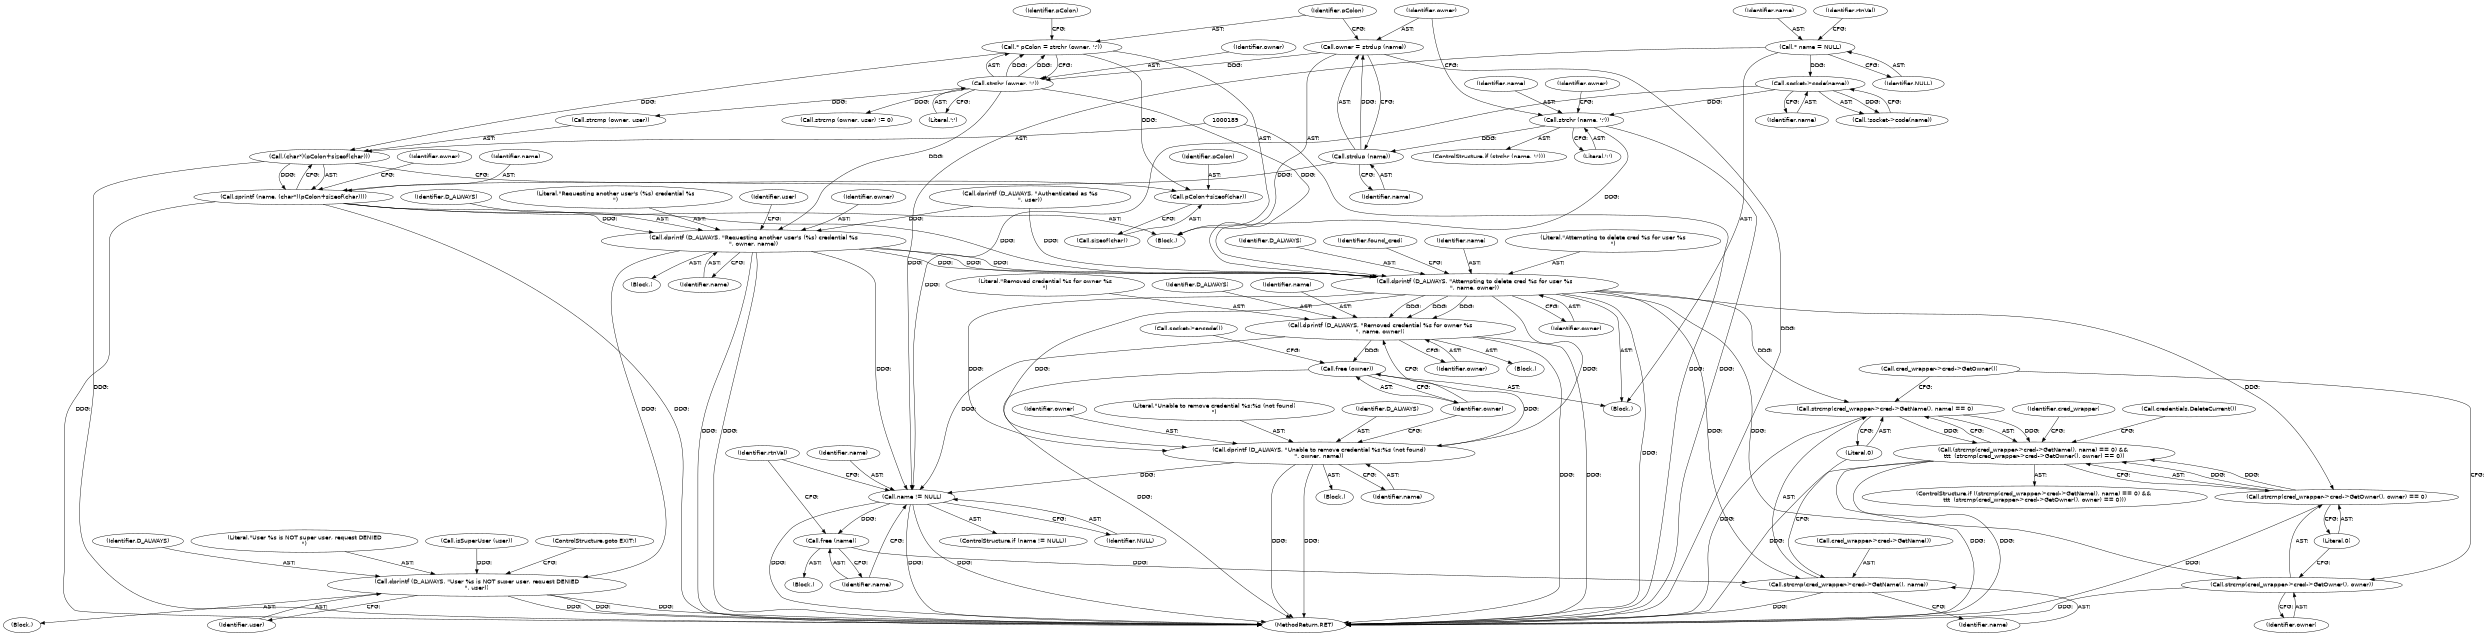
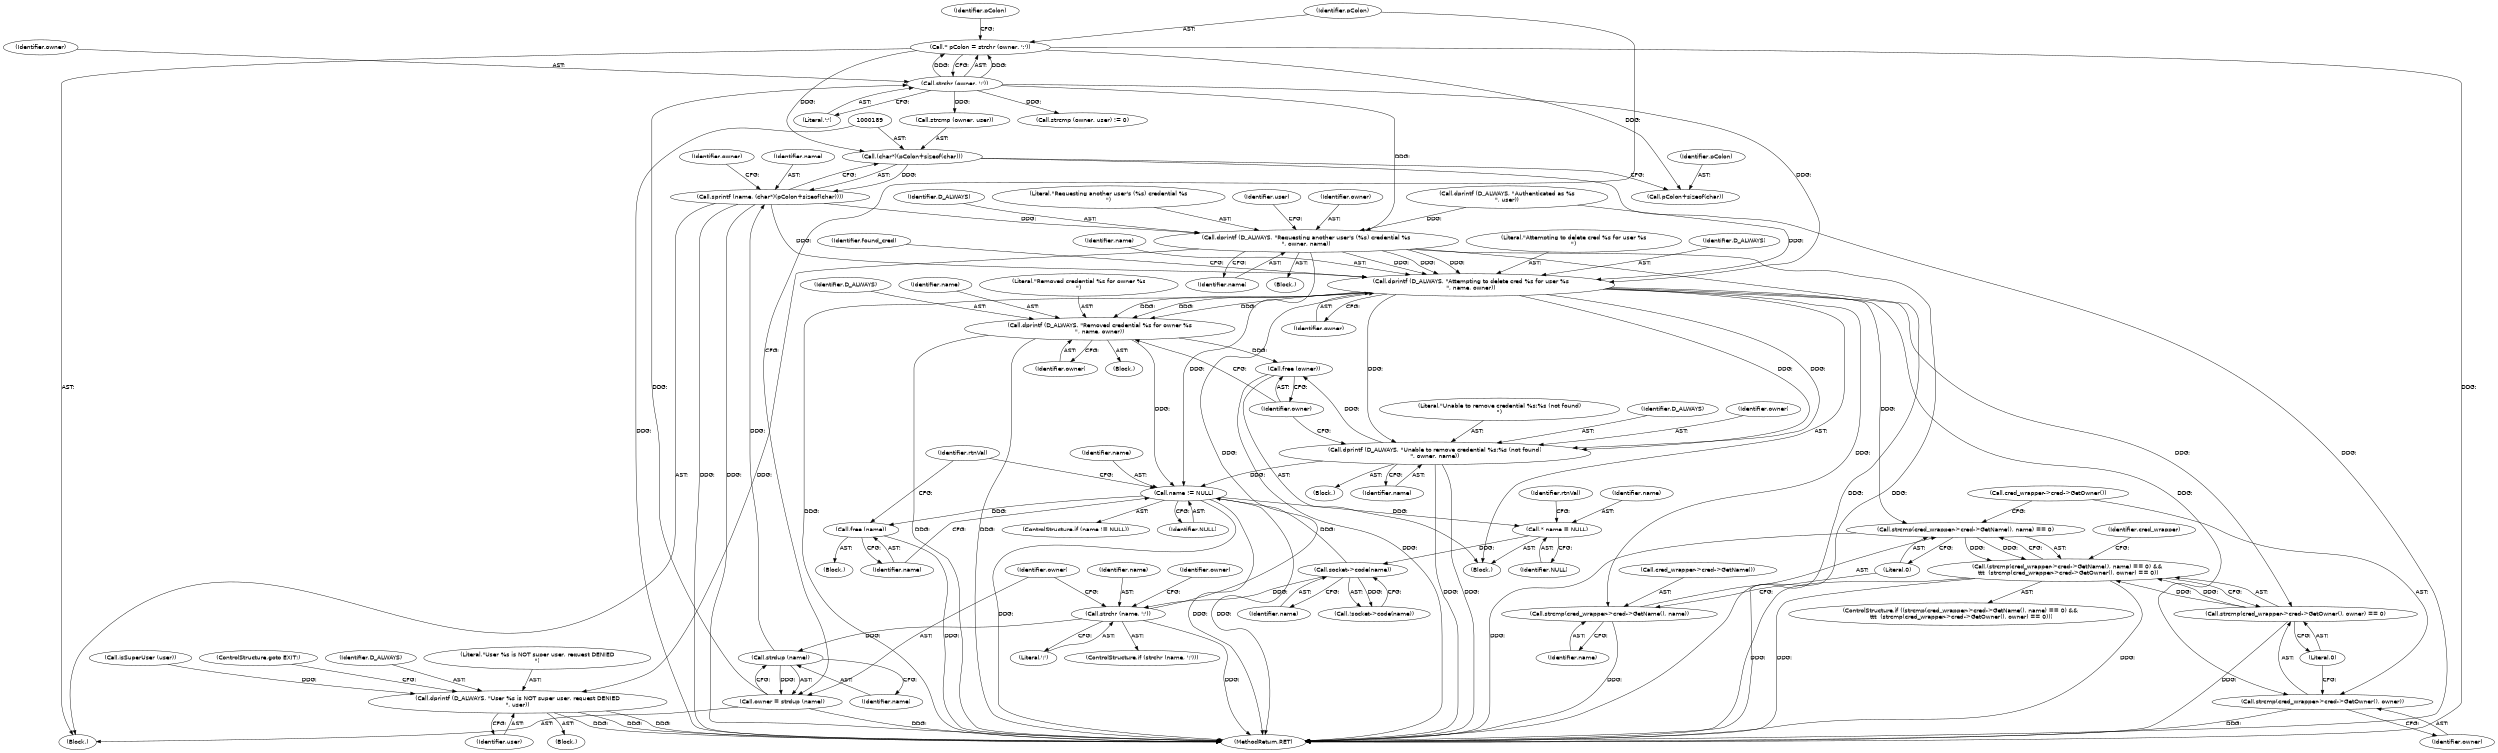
edge "(Call,* name = NULL)" -> "(Call,name != NULL)": reversed
node "(Call,sizeof(char))": removed
edge "(Call,* pColon = strchr (owner, ':'))" -> "(MethodReturn,RET)": added, label "DDG:"
node "(Call,socket->encode())": removed
node "(Call,credentials.DeleteCurrent())": removed
edge "(Call,cred_wrapper->cred->GetOwner())" -> "(Call,strcmp(cred_wrapper->cred->GetOwner(), owner))": label "CFG: " -> "AST: "
edge "(Call,free (name))" -> "(Call,strcmp(cred_wrapper->cred->GetName(), name))": now "(Call,free (name))" -> "(MethodReturn,RET)"
